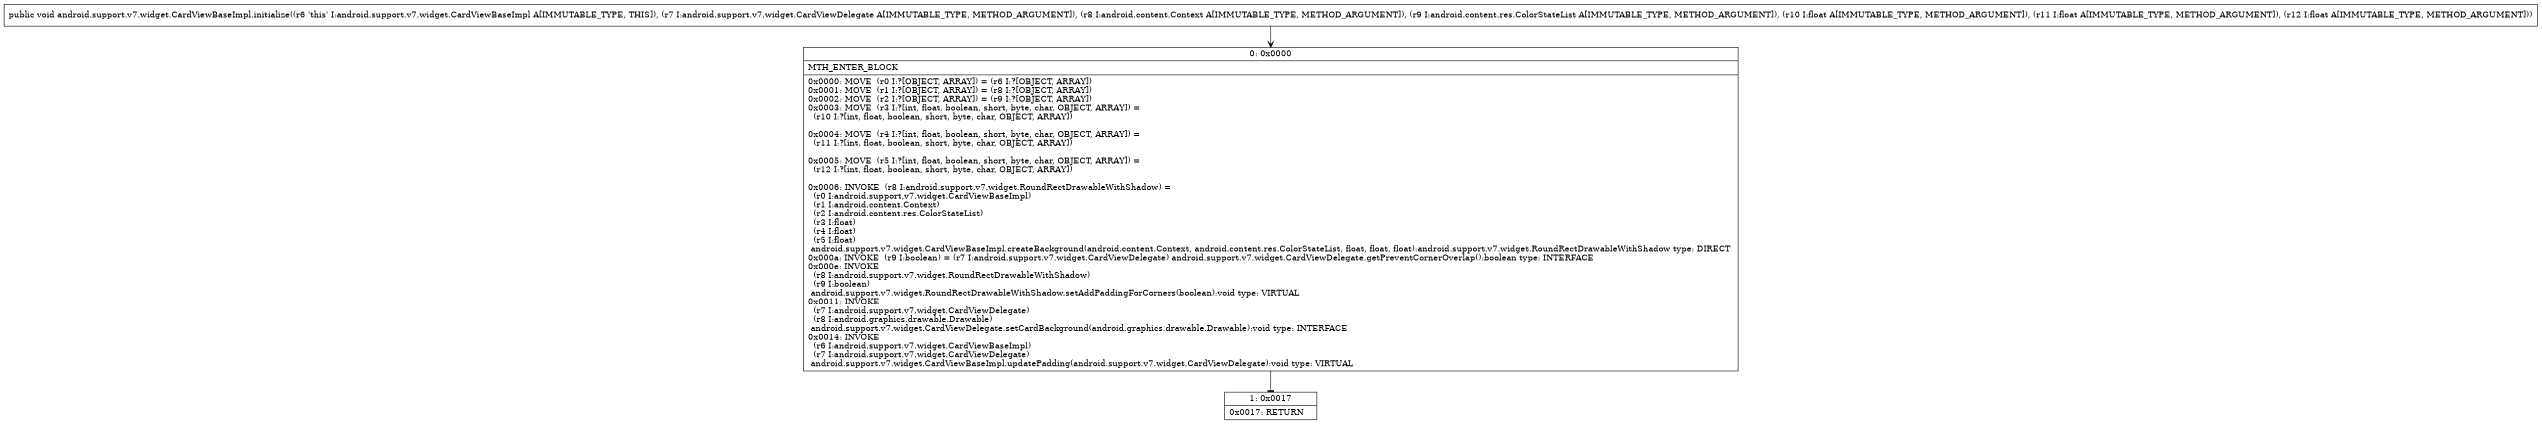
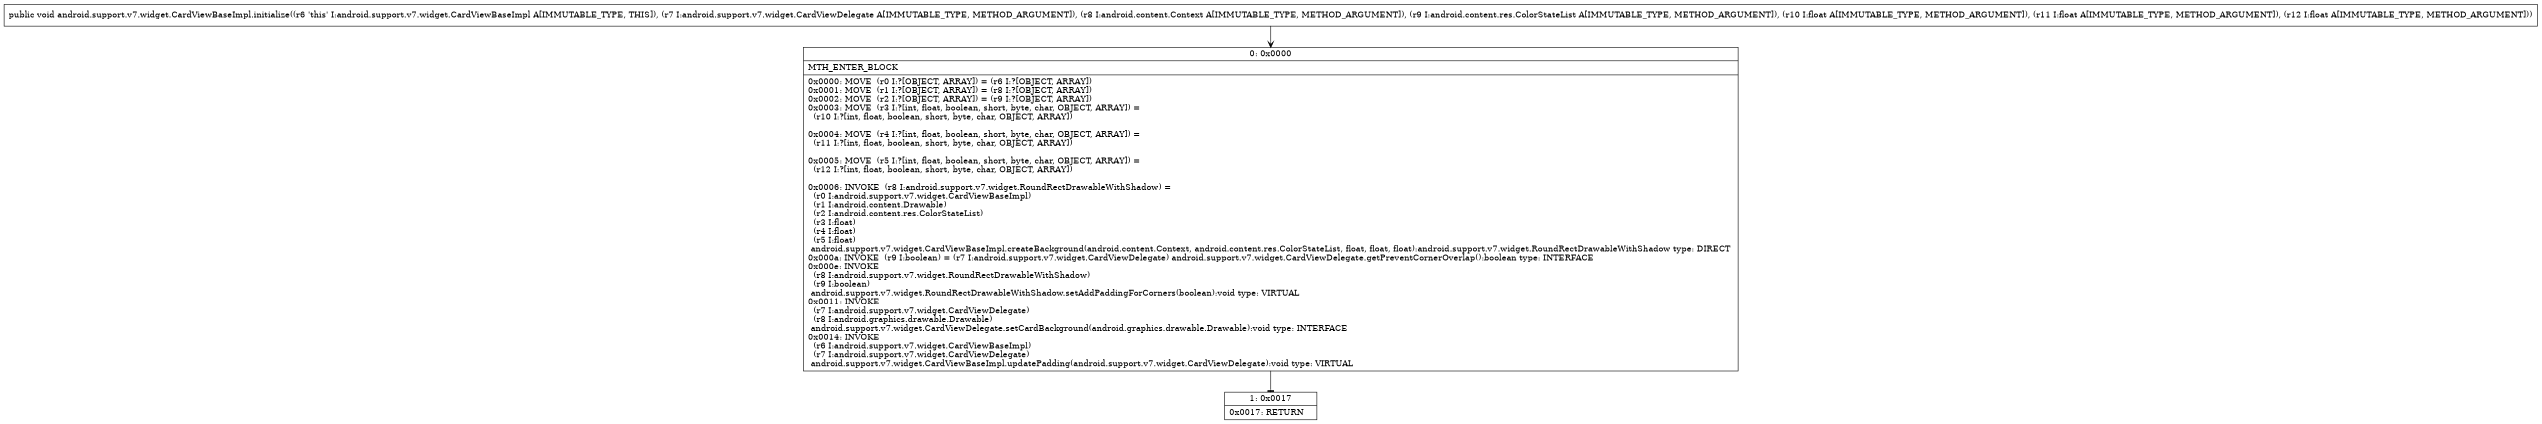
node "0: 0x0000": text "(r1 I:android.content.Context)" -> "(r1 I:android.content.Drawable)"
